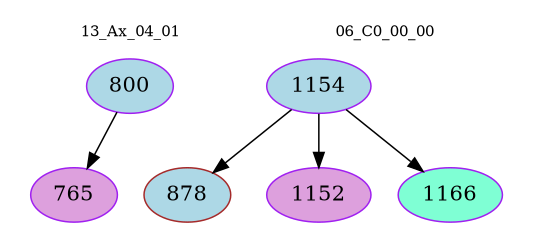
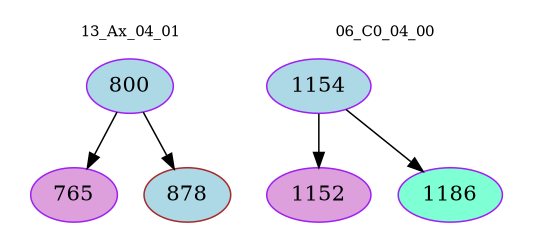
cluster "06_C0_00_00": label "06_C0_00_00" -> "06_C0_04_00"
edge "1154" -> "878": now "800" -> "878"
node "1166": label "1166" -> "1186"
